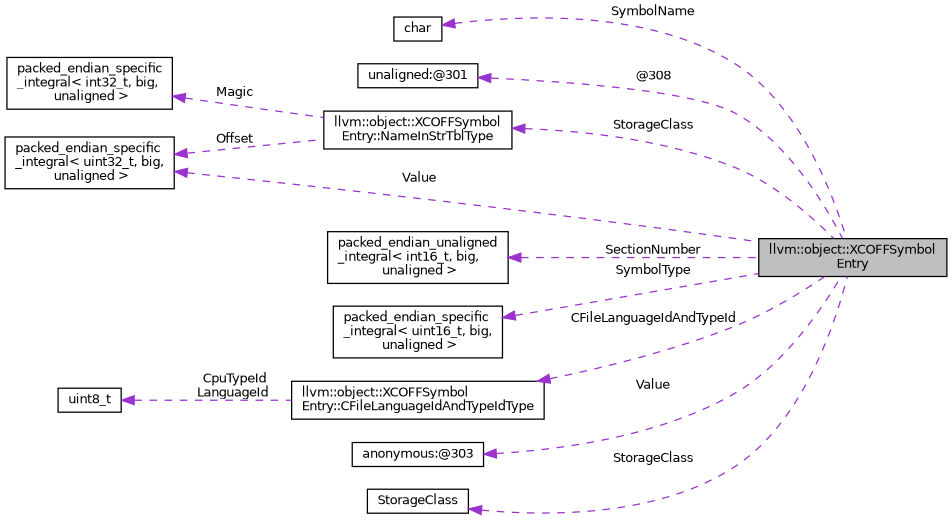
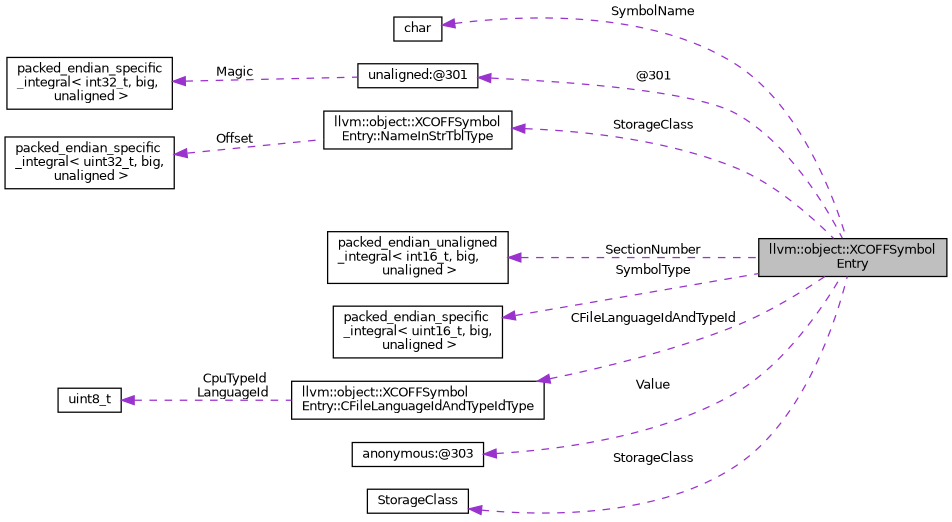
edge "llvm::object::XCOFFSymbol Entry" -> "unaligned:@301": label " @308" -> " @301"
edge "llvm::object::XCOFFSymbol Entry::NameInStrTblType" -> "packed_endian_specific _integral< int32_t, big, unaligned >": now "unaligned:@301" -> "packed_endian_specific _integral< int32_t, big, unaligned >"
edge "llvm::object::XCOFFSymbol Entry" -> "packed_endian_specific _integral< uint32_t, big, unaligned >": removed, label "Value"
